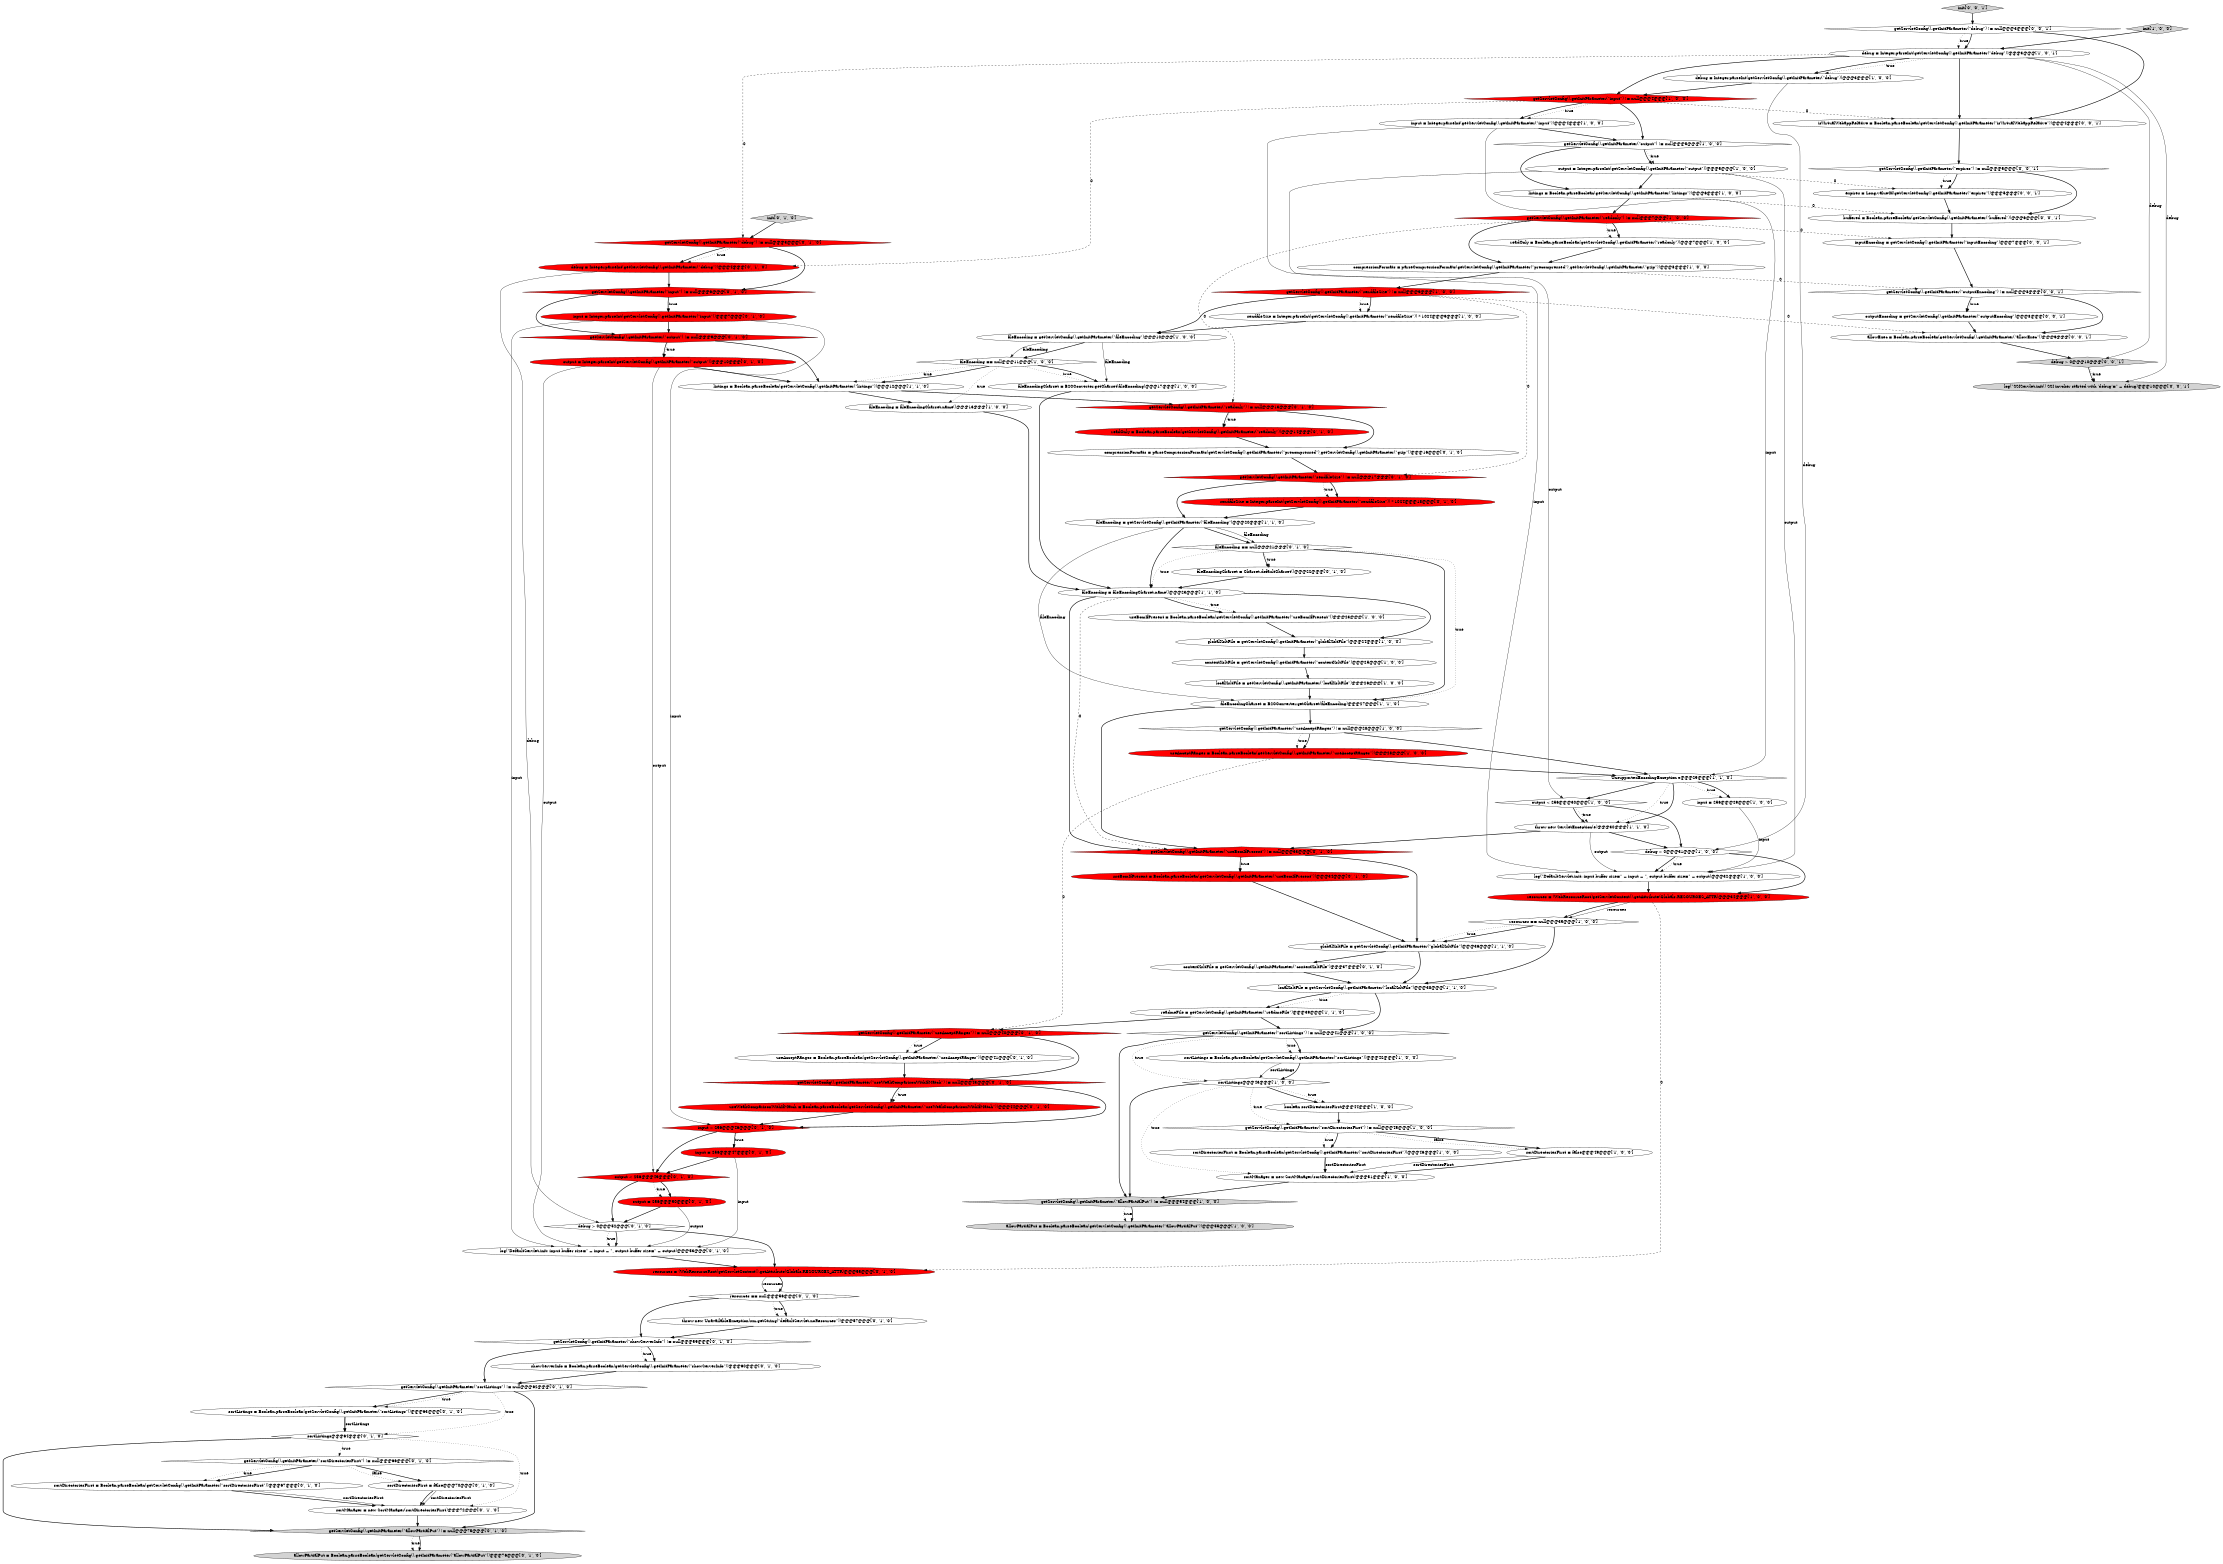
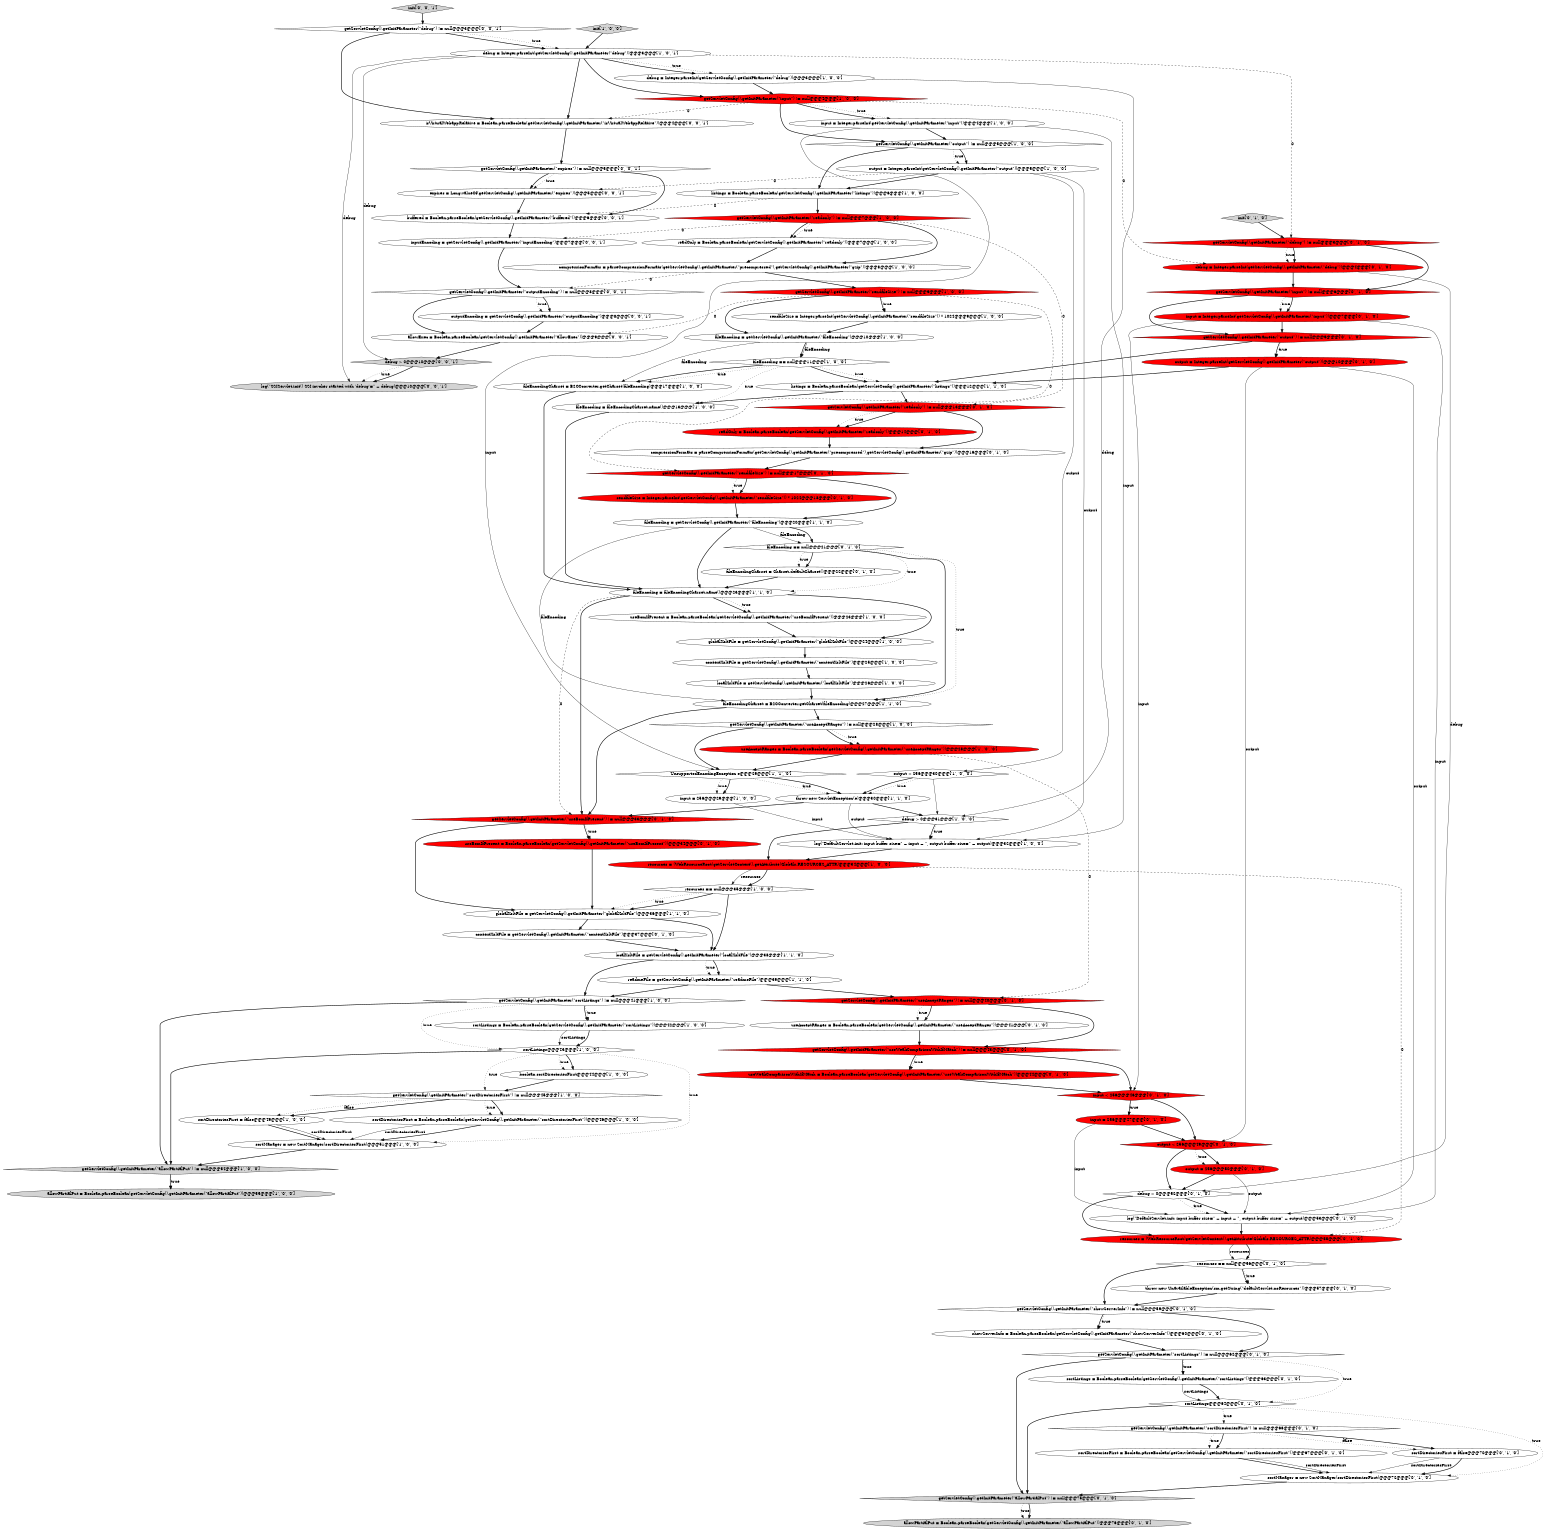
edge "UnsupportedEncodingException e@@@29@@@['1', '1', '0']" -> "output < 256@@@30@@@['1', '0', '0']": removed
edge "output < 256@@@30@@@['1', '0', '0']" -> "debug > 0@@@31@@@['1', '0', '0']": style bold -> solid
